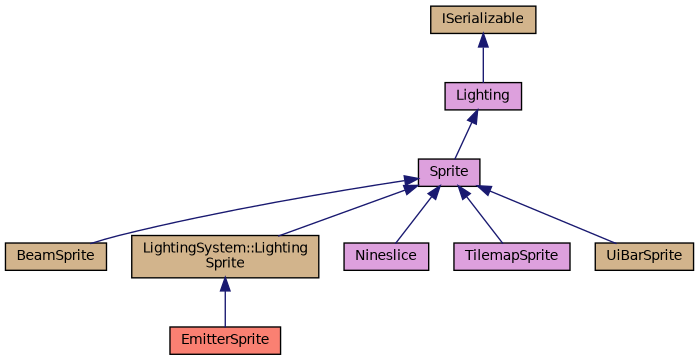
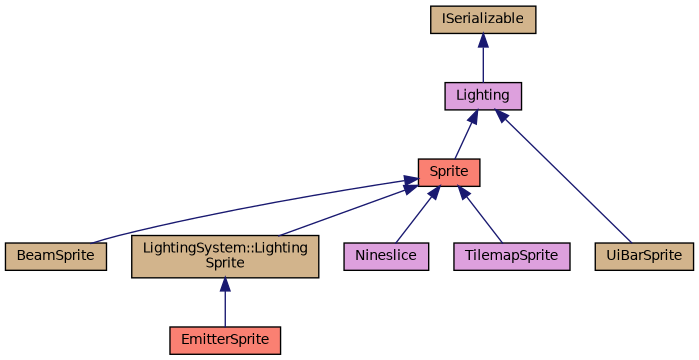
node "Sprite": fillcolor plum -> salmon
edge "UiBarSprite" -> "Sprite": now "UiBarSprite" -> "Lighting"
